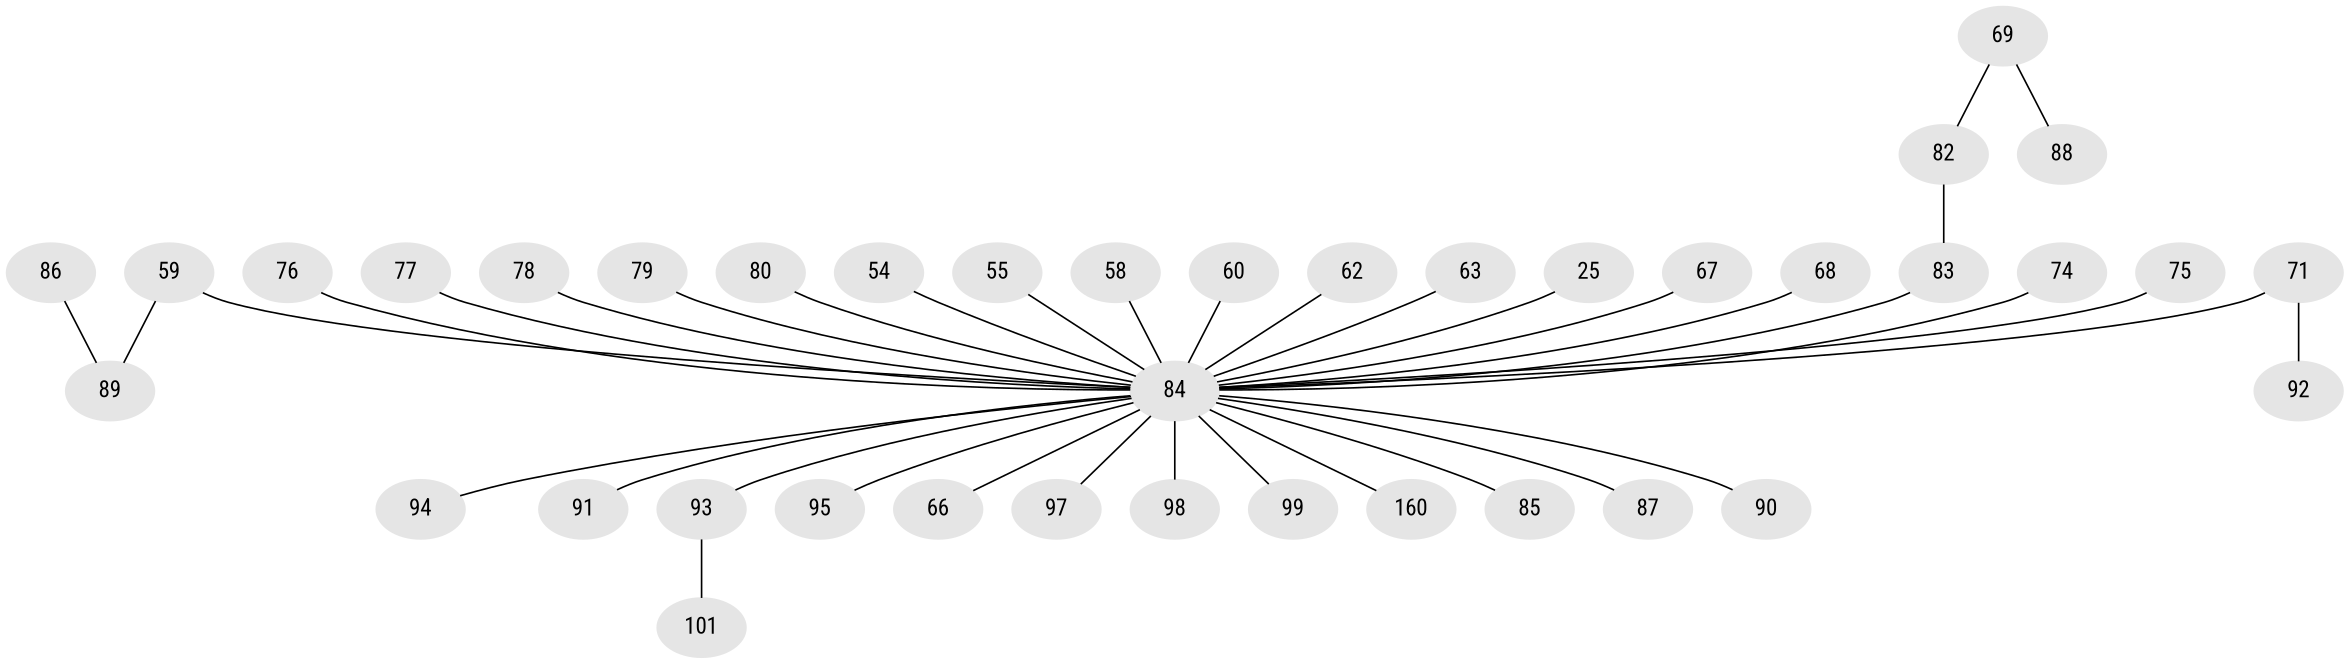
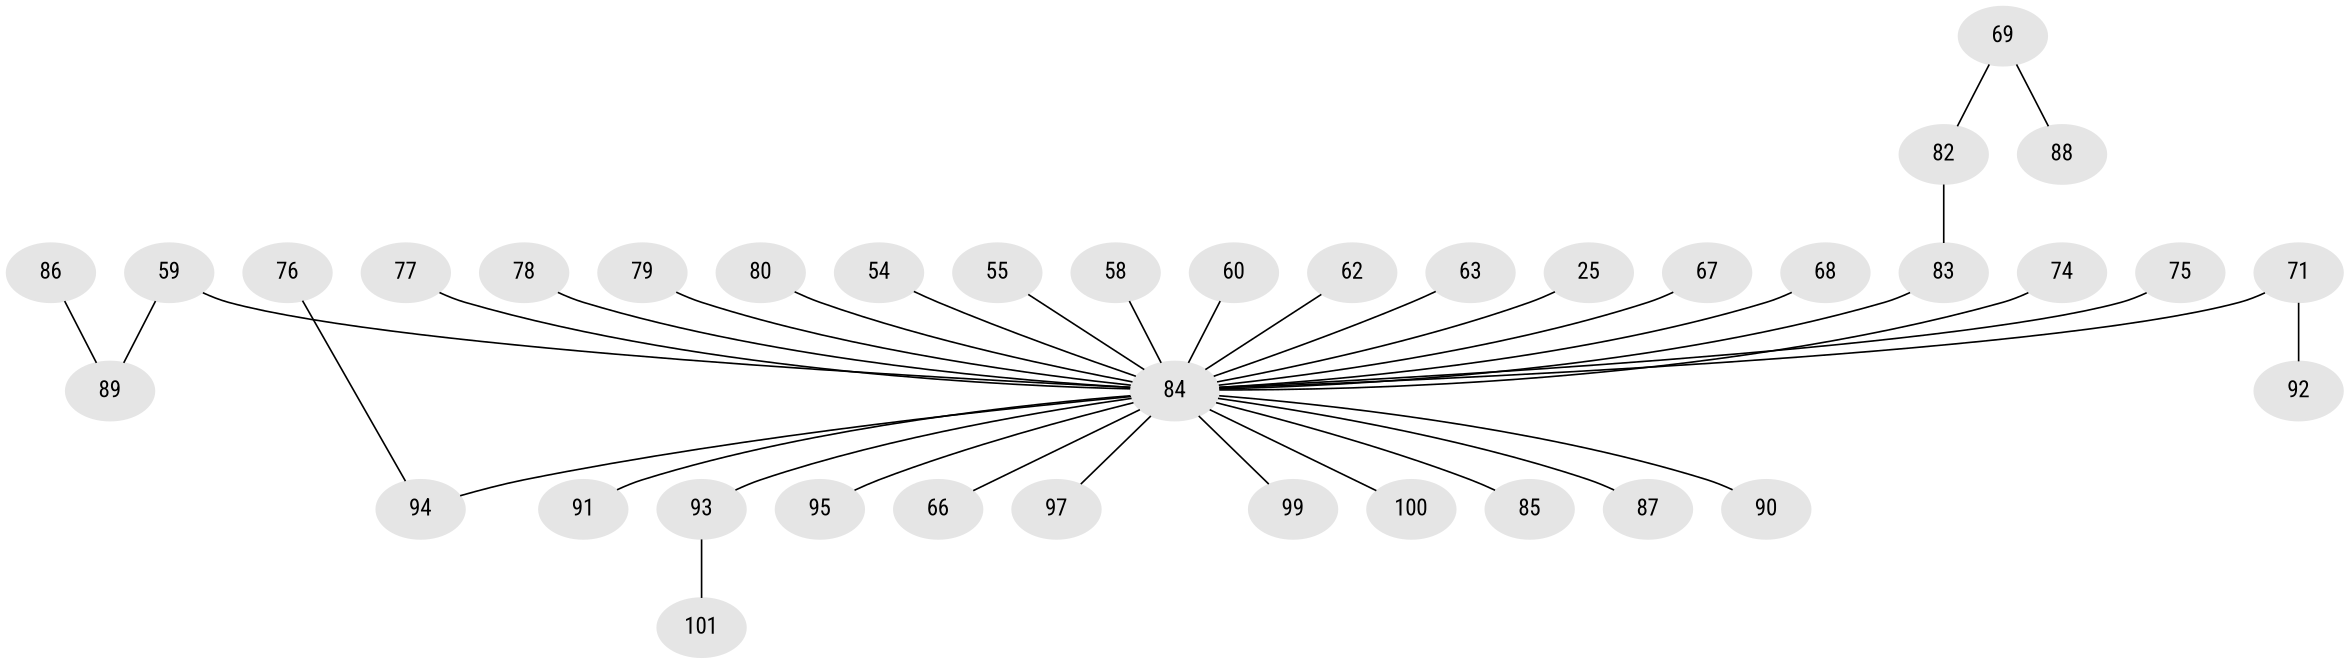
edge "76" -- "84": now "76" -- "94"
node "98": removed
node "160": label "160" -> "100"
